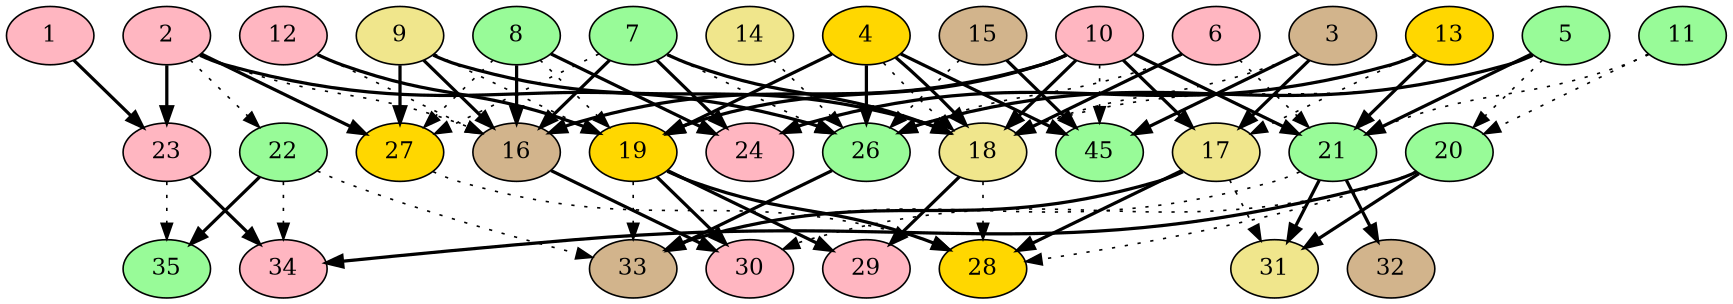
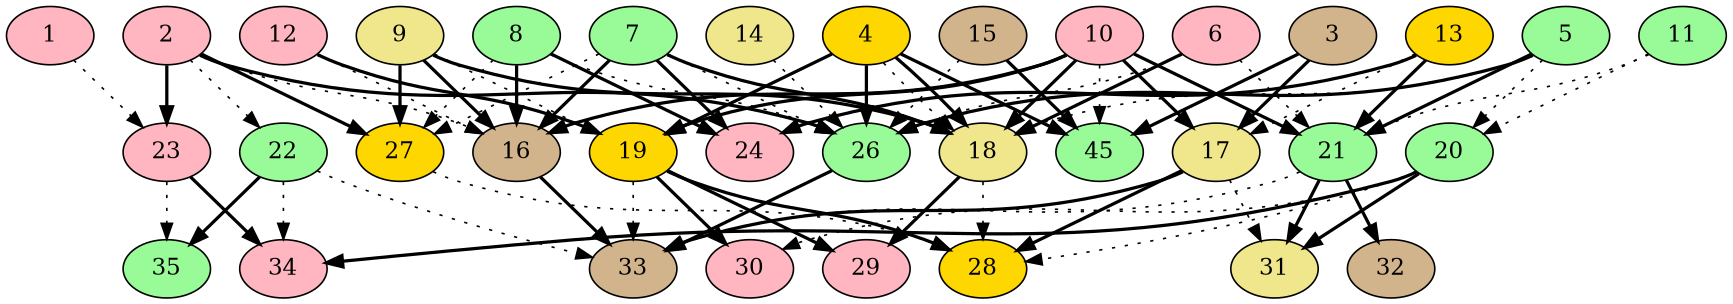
edge "1" -> "23": style bold -> dotted
edge "8" -> "19": now "8" -> "26"
edge "3" -> "18": removed
edge "16" -> "30": now "16" -> "33"
